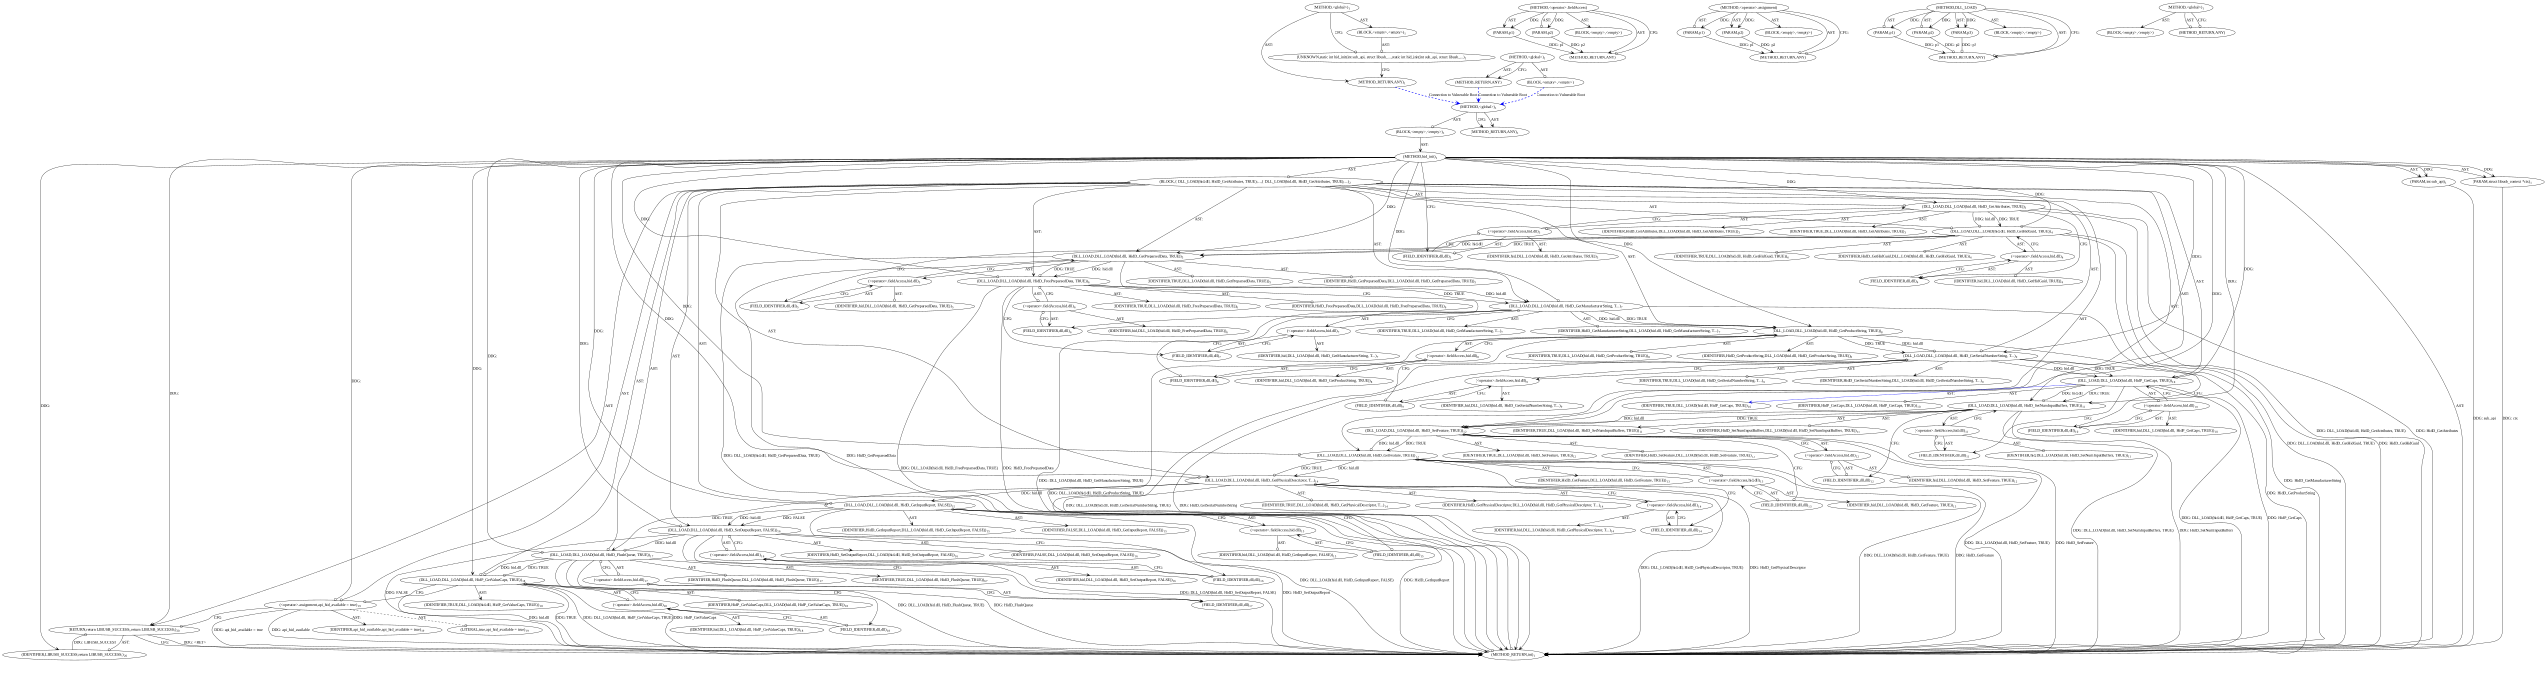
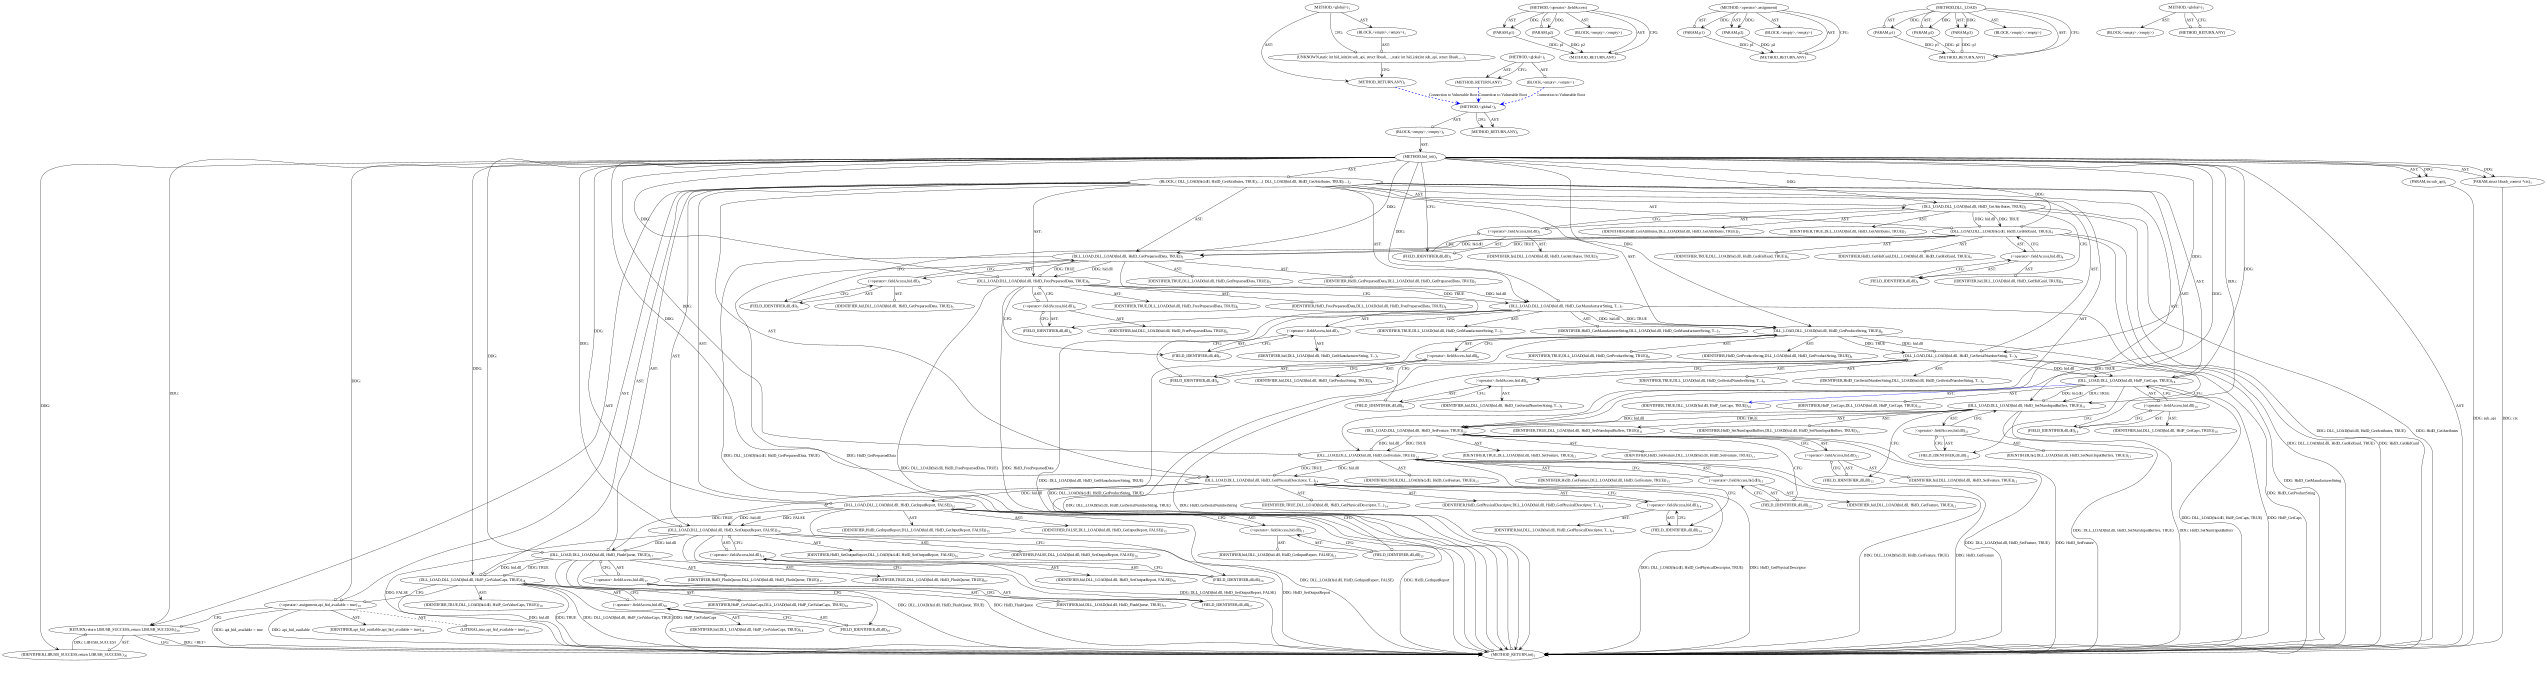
node "(IDENTIFIER,TRUE,DLL_LOAD(hid.dll, HidD_GetFeature, TRUE))": added
node "(IDENTIFIER,hid,DLL_LOAD(hid.dll, HidD_FlushQueue, TRUE))": added
